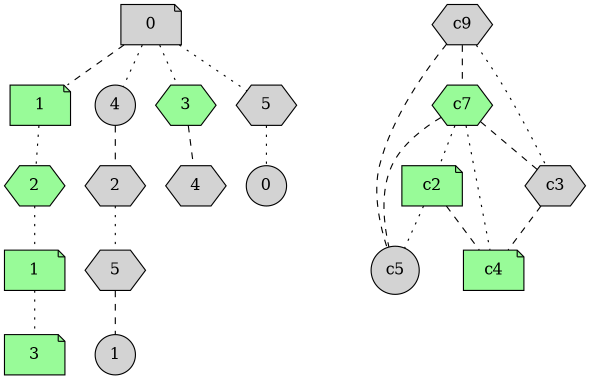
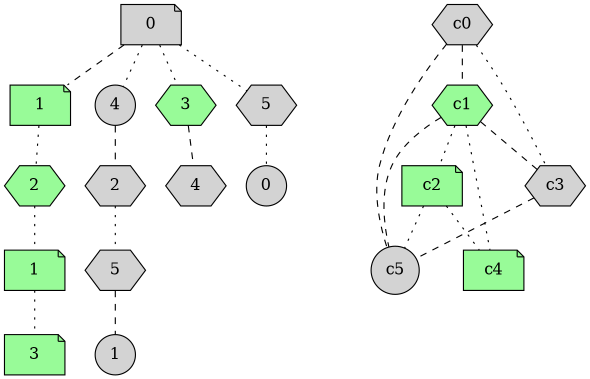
node "c9": label "c9" -> "c0"
node "c7": label "c7" -> "c1"
edge "c2" -- "c4": style dashed -> dotted
edge "c3" -- "c4": now "c3" -- "c5"
